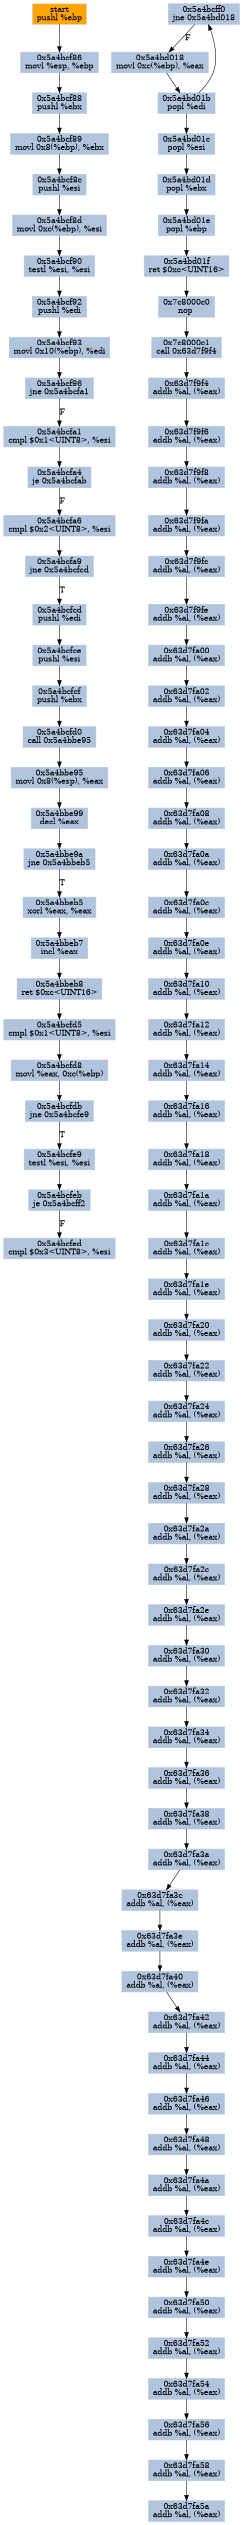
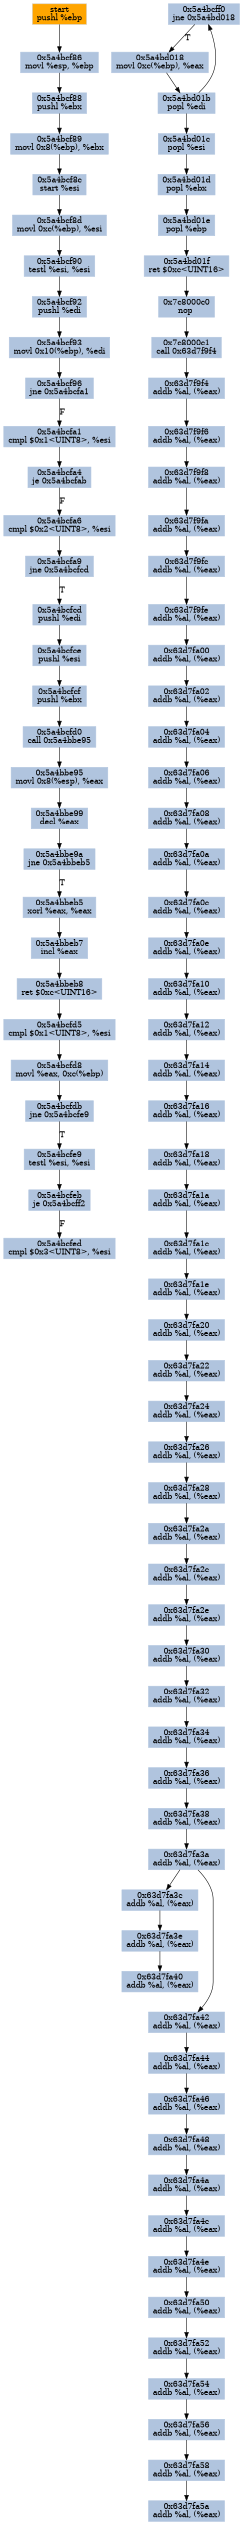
edge "0x5a4bcff0 jne 0x5a4bd018" -> "0x5a4bd018 movl 0xc(%ebp), %eax": label "F" -> "T"
node "0x5a4bcf8c pushl %esi": label "0x5a4bcf8c pushl %esi" -> "0x5a4bcf8c start %esi"
edge "0x63d7fa40 addb %al, (%eax)" -> "0x63d7fa42 addb %al, (%eax)": now "0x63d7fa3a addb %al, (%eax)" -> "0x63d7fa42 addb %al, (%eax)"
